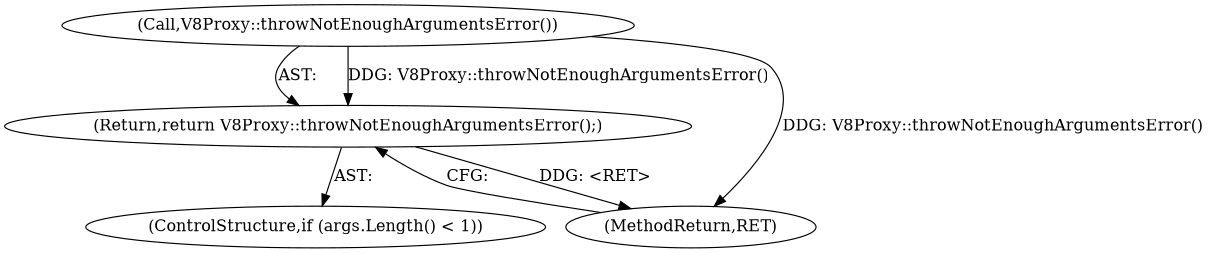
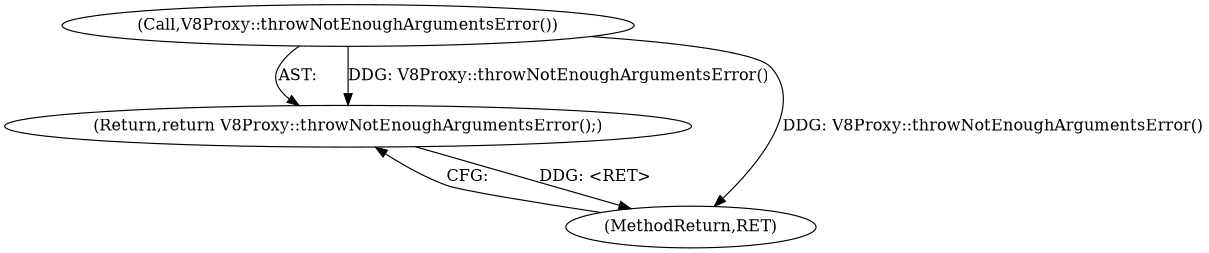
node "(ControlStructure,if (args.Length() < 1))": removed
